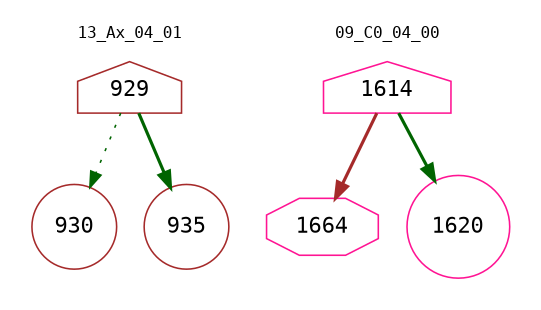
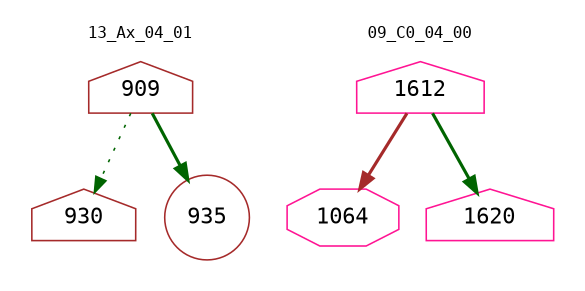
node "929": label "929" -> "909"
node "1614": label "1614" -> "1612"
node "930": shape circle -> house
node "1664": label "1664" -> "1064"
node "1620": shape circle -> house
